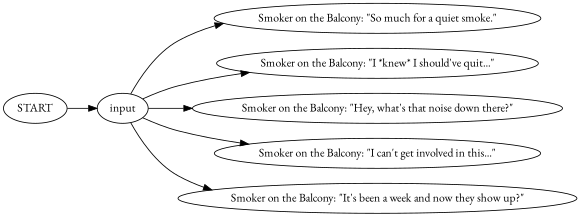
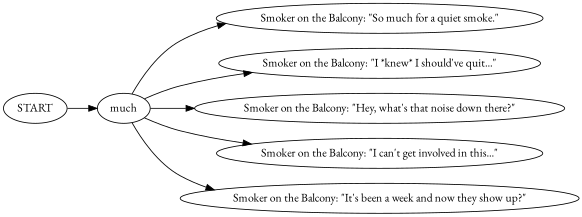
node "input": label "input" -> "much"
